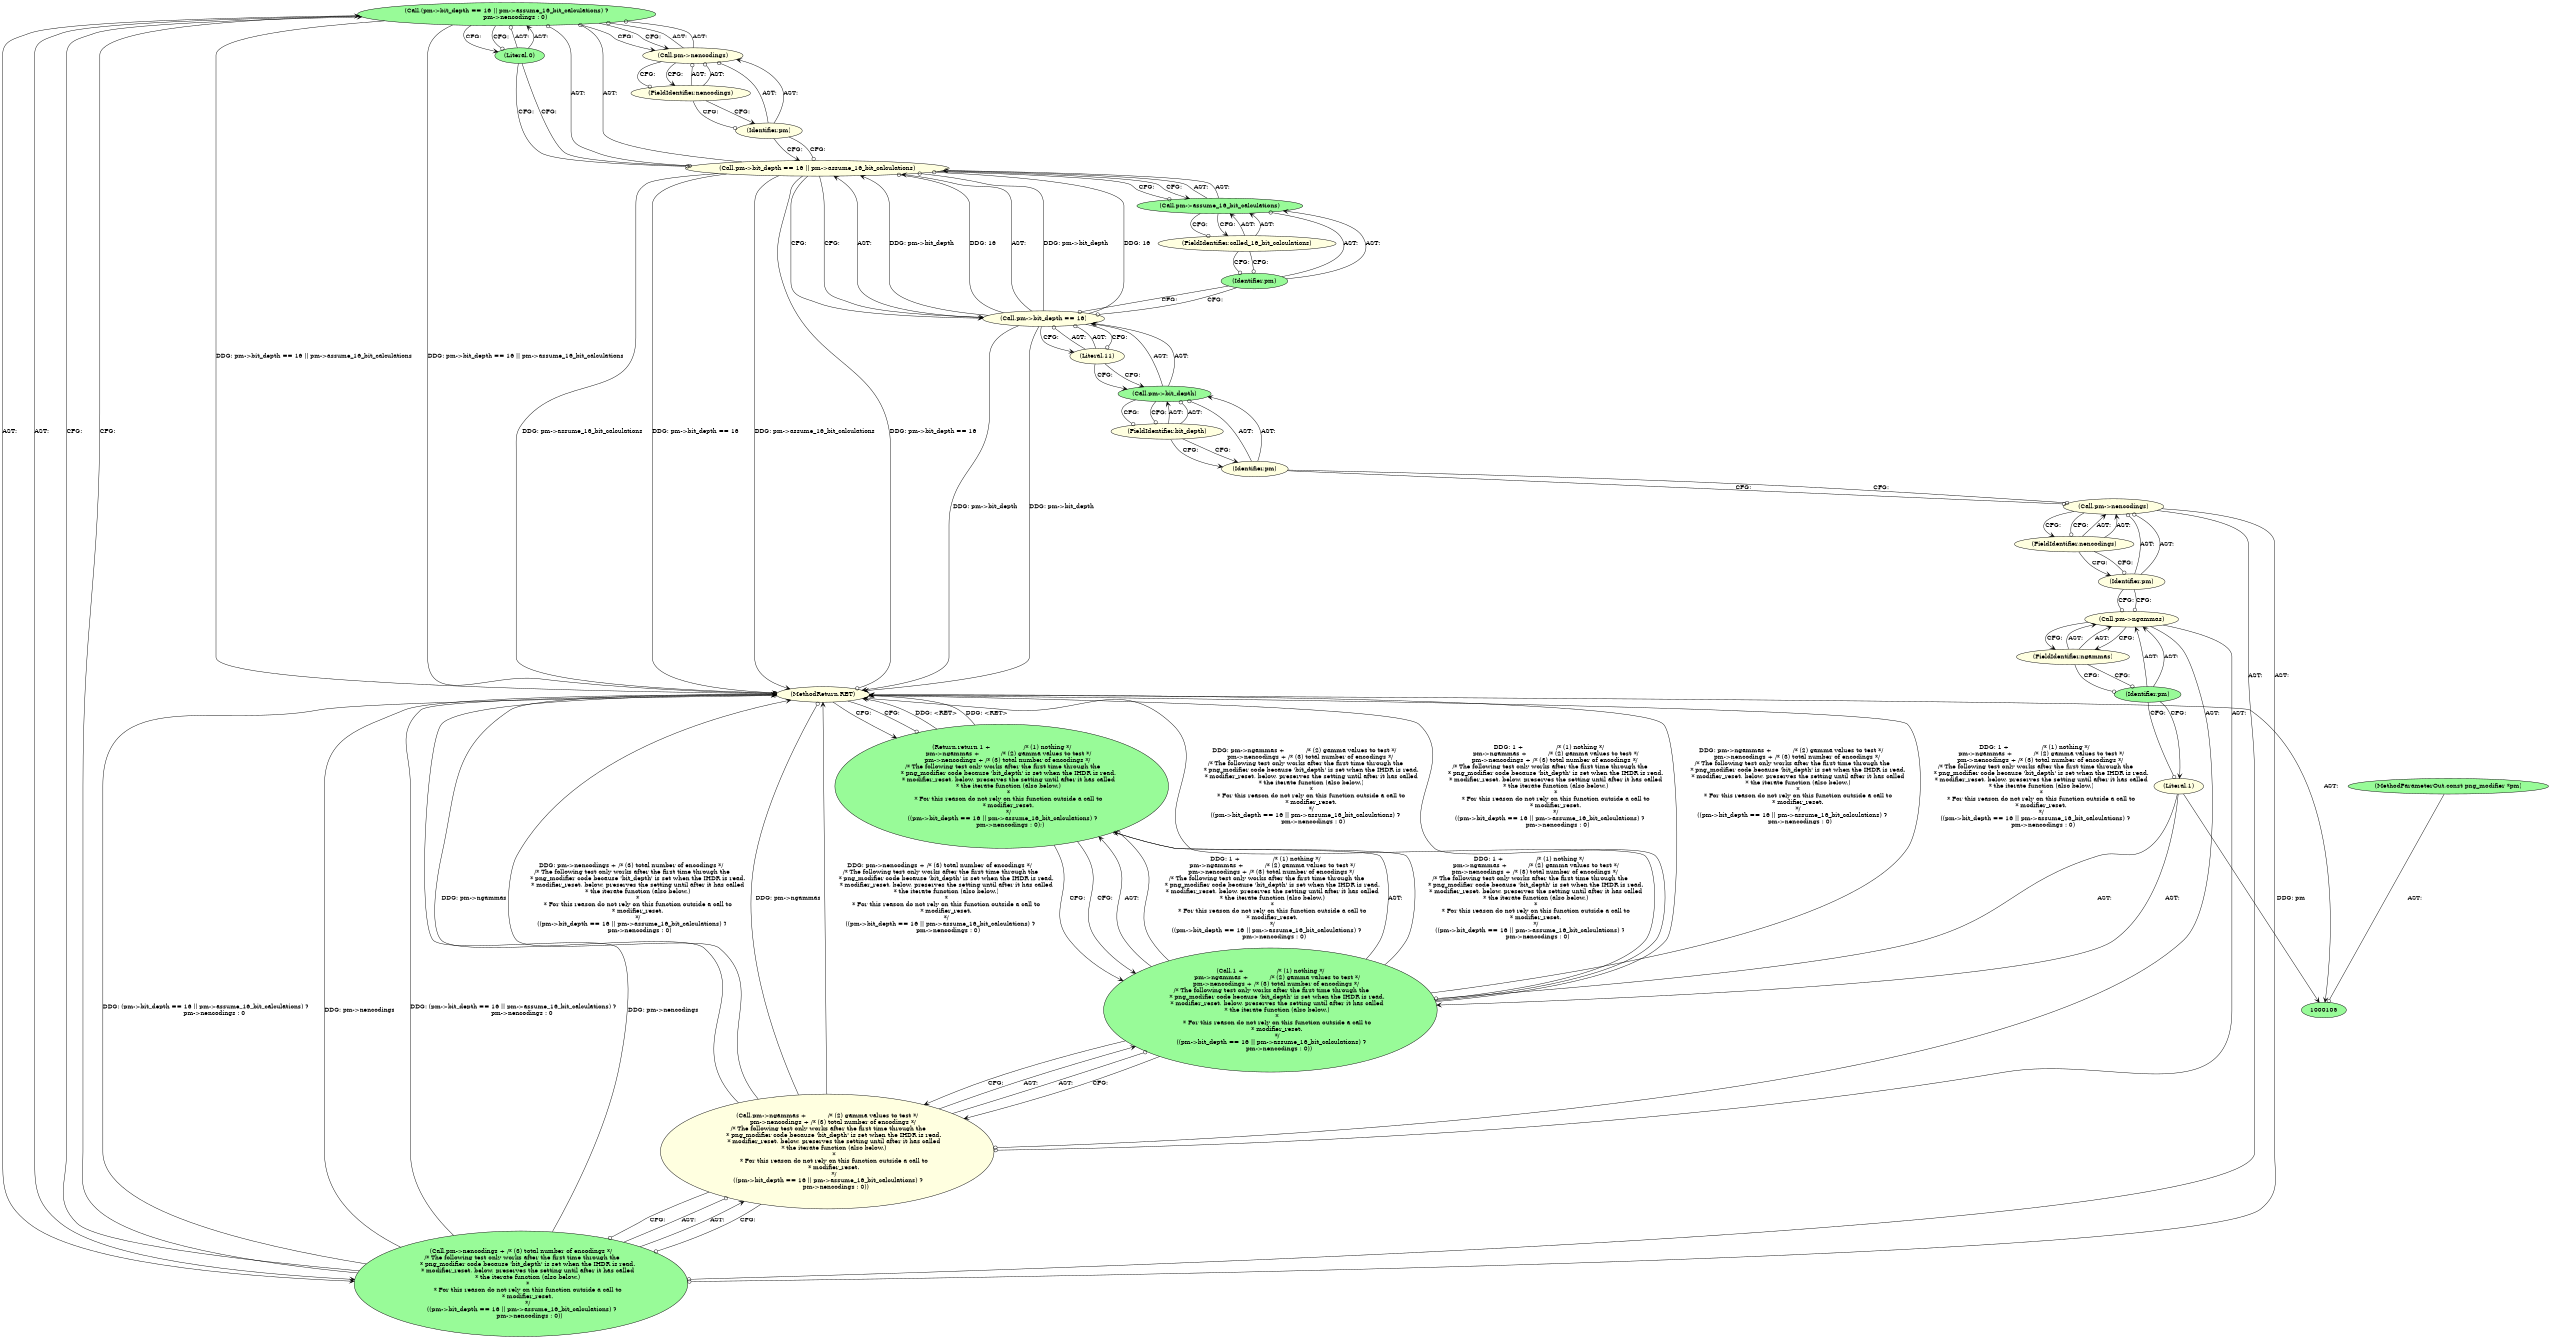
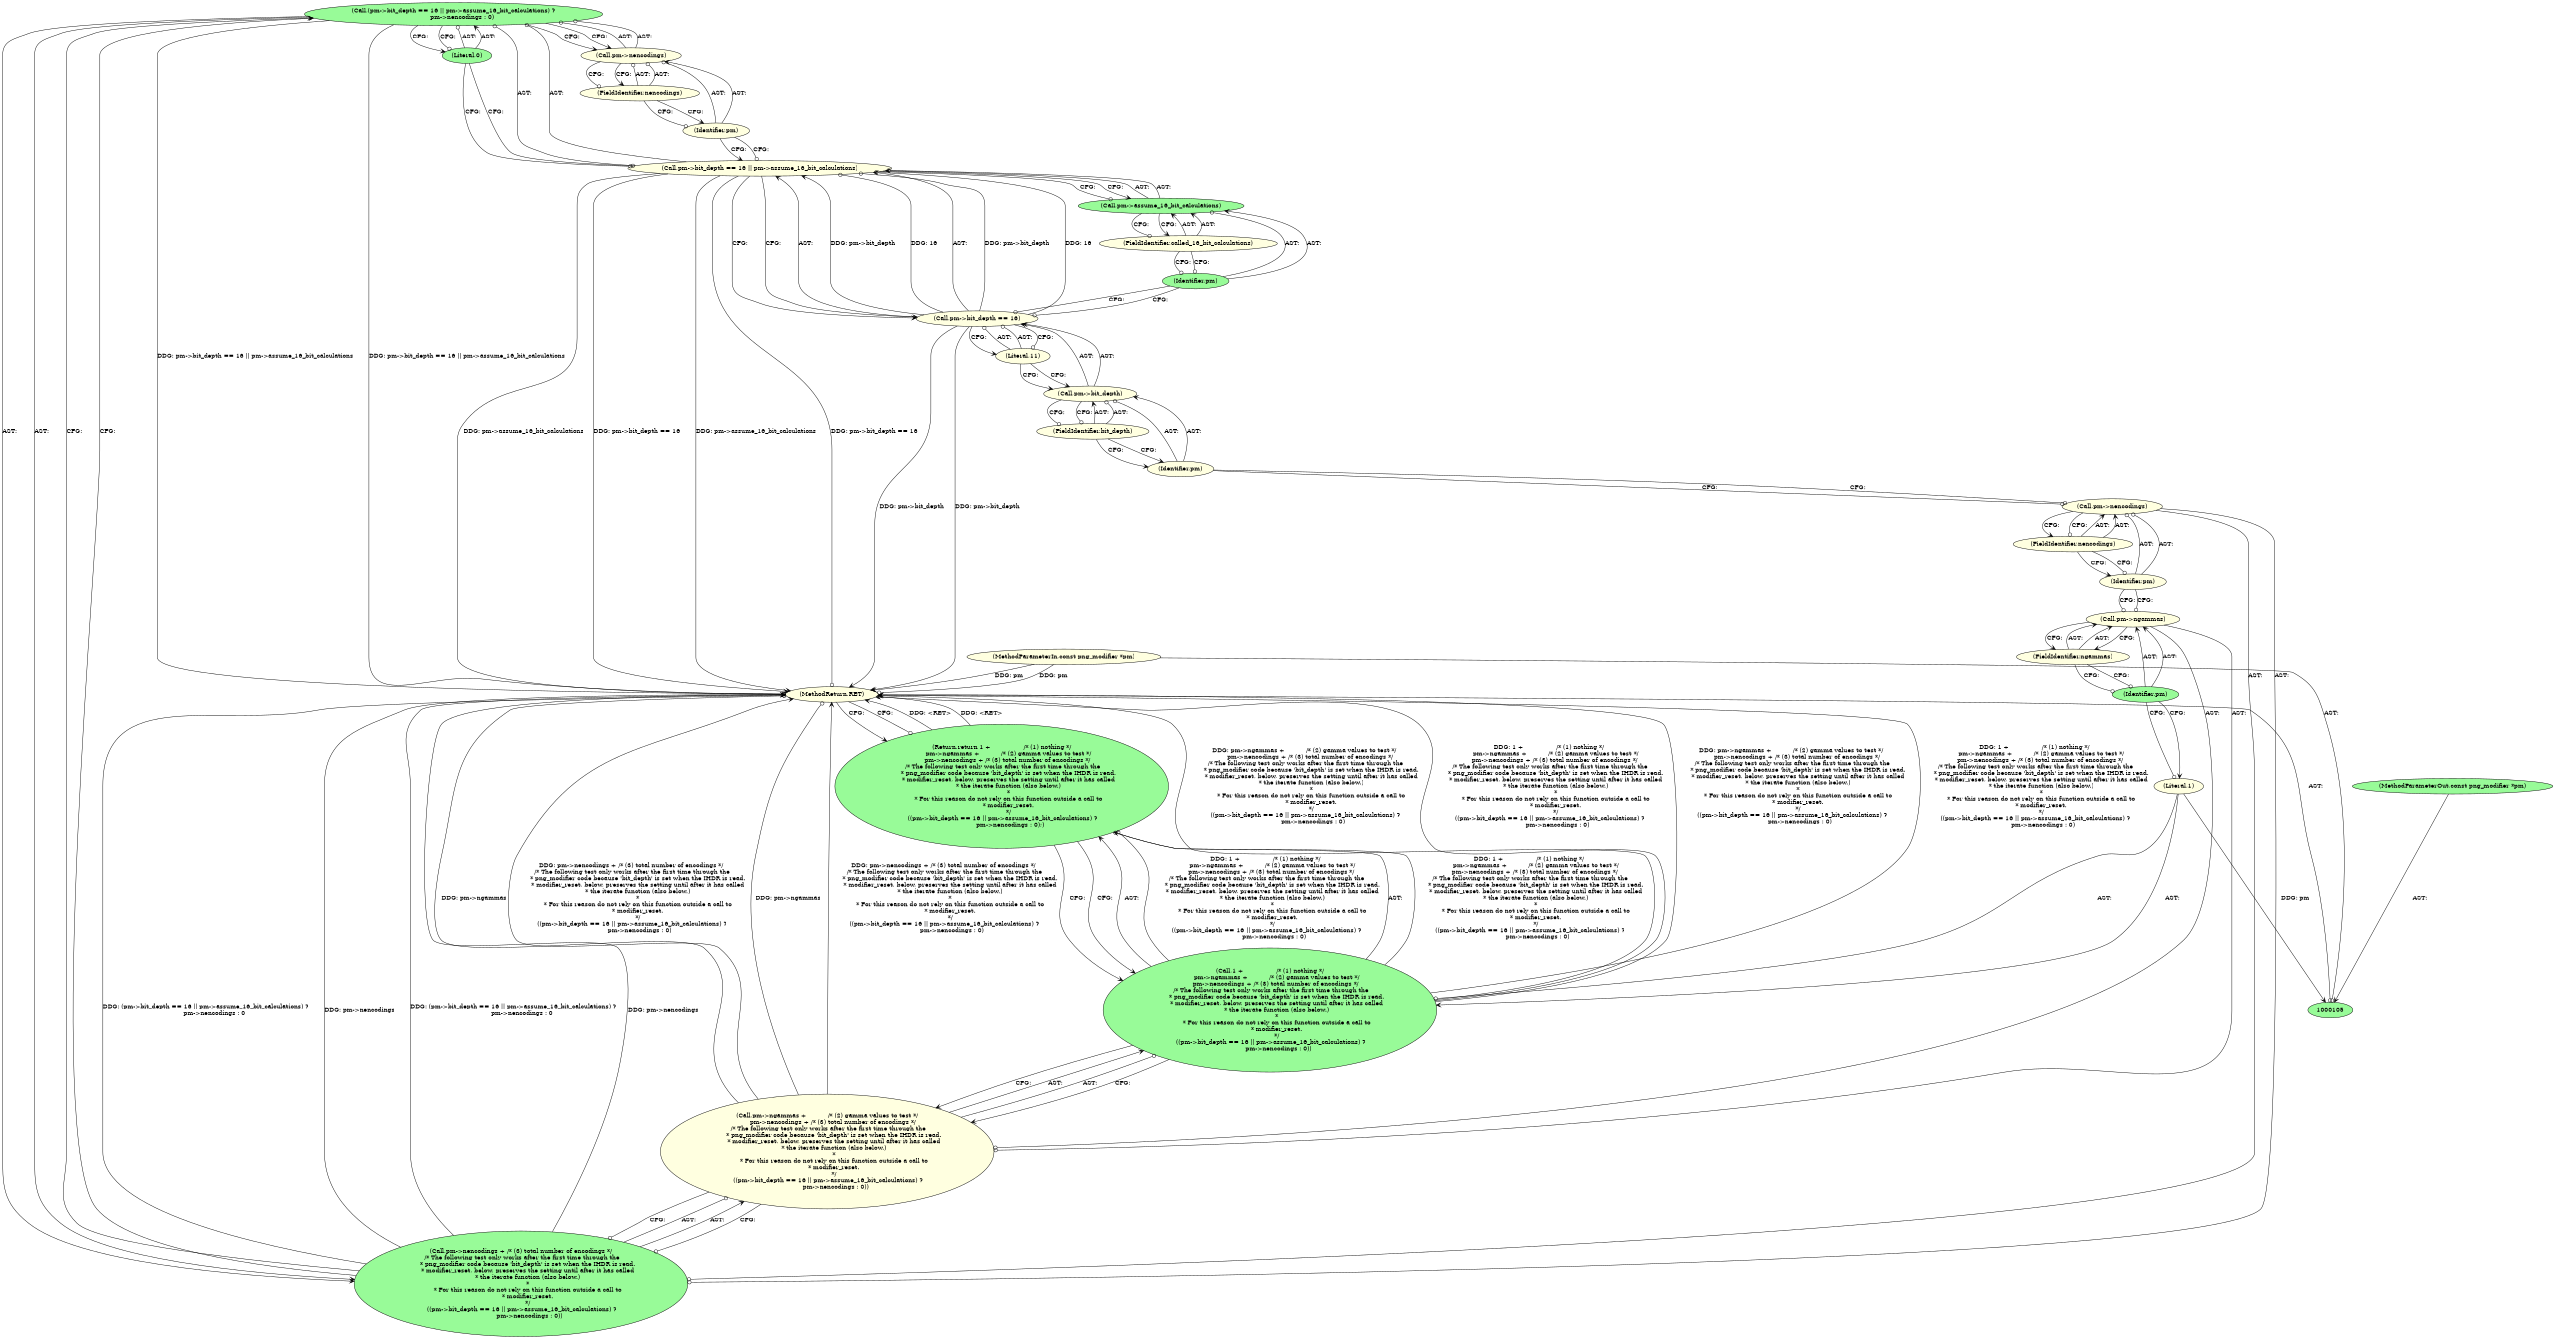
node "(Call,pm->bit_depth)": fillcolor palegreen -> lightyellow
node "(MethodParameterIn,const png_modifier *pm)": added
edge "(MethodReturn,RET)" -> "1000105": arrowhead vee -> odot
edge "(MethodParameterOut,const png_modifier *pm)" -> "1000105": arrowhead odot -> vee
